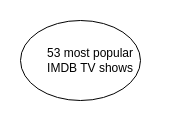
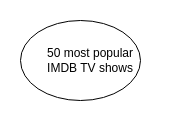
node "53 most popular IMDB TV shows": label "53 most popular IMDB TV shows" -> "50 most popular IMDB TV shows"
